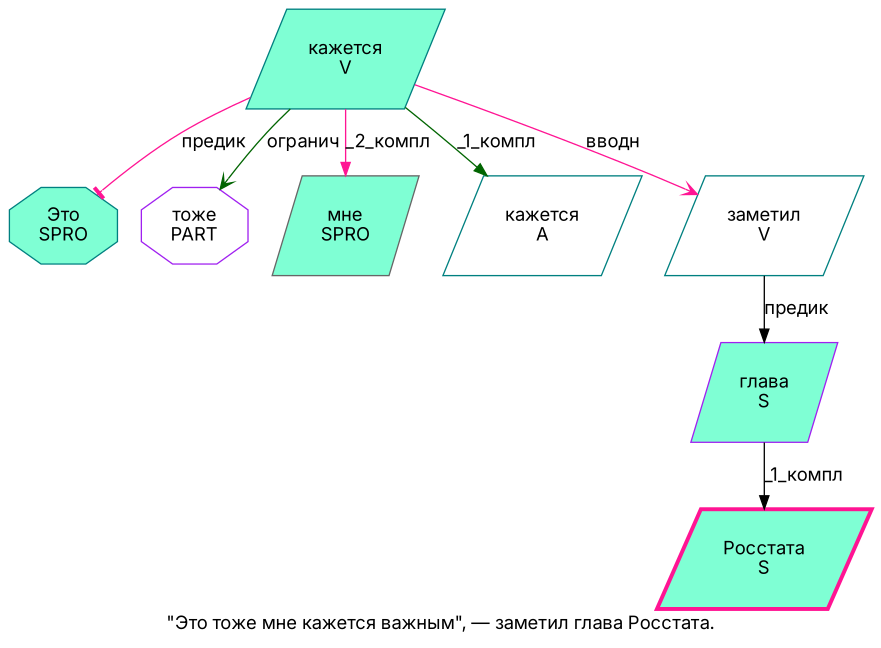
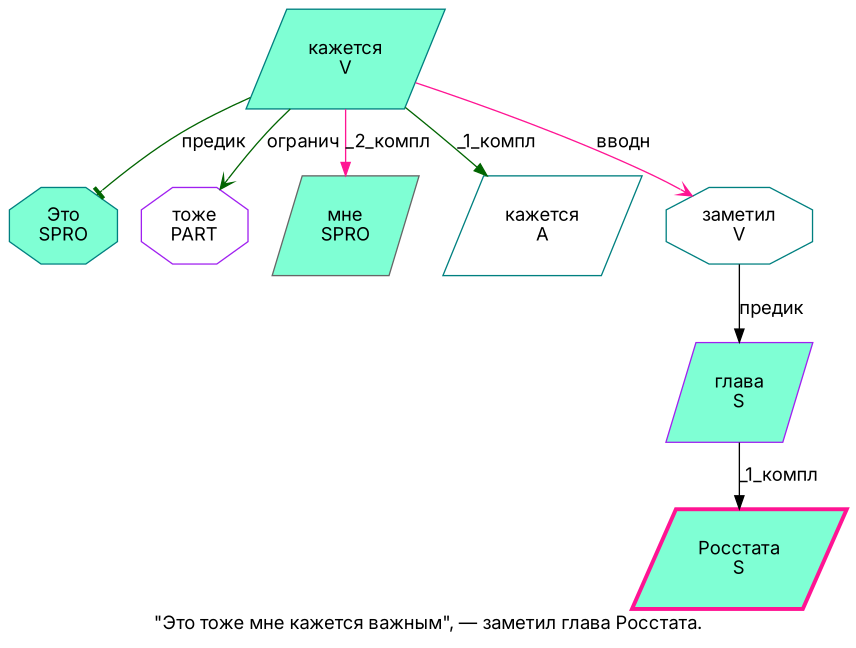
edge "кажется V" -> "Это SPRO": color deeppink -> darkgreen
node "заметил V": shape parallelogram -> octagon
